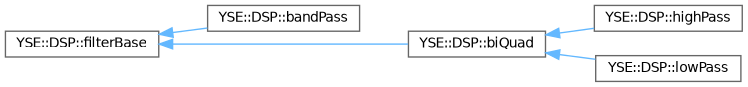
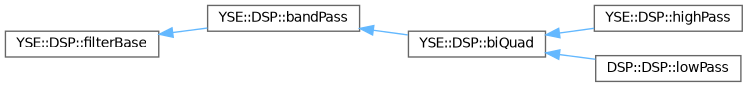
edge "YSE::DSP::biQuad" -> "YSE::DSP::filterBase": now "YSE::DSP::biQuad" -> "YSE::DSP::bandPass"
node "YSE::DSP::lowPass": label "YSE::DSP::lowPass" -> "DSP::DSP::lowPass"
